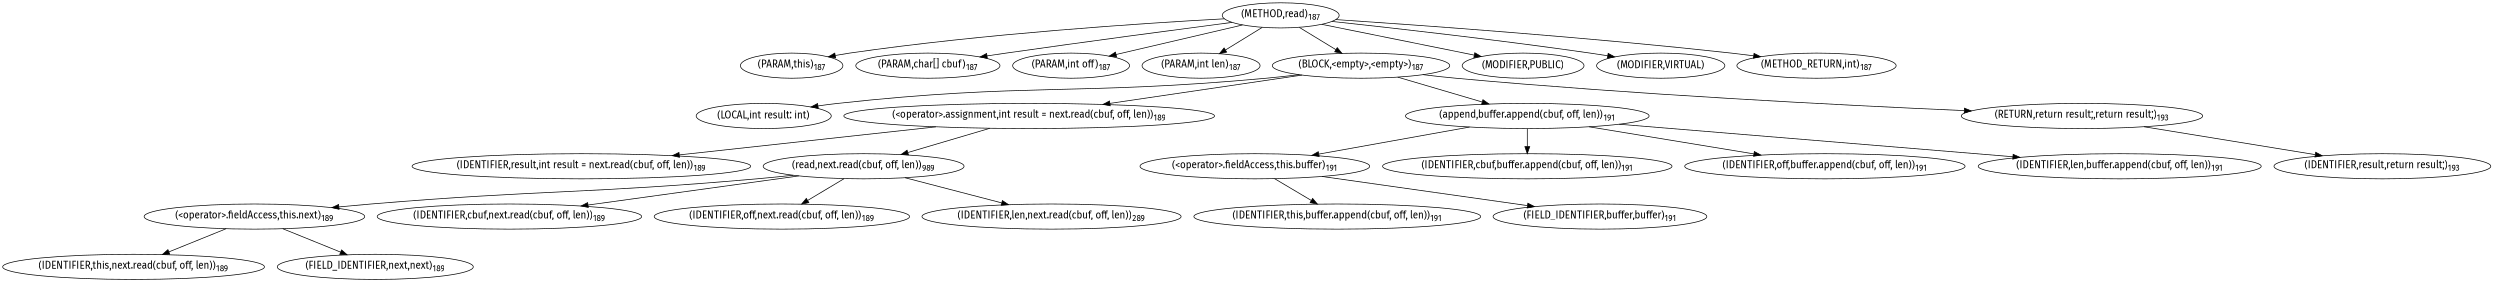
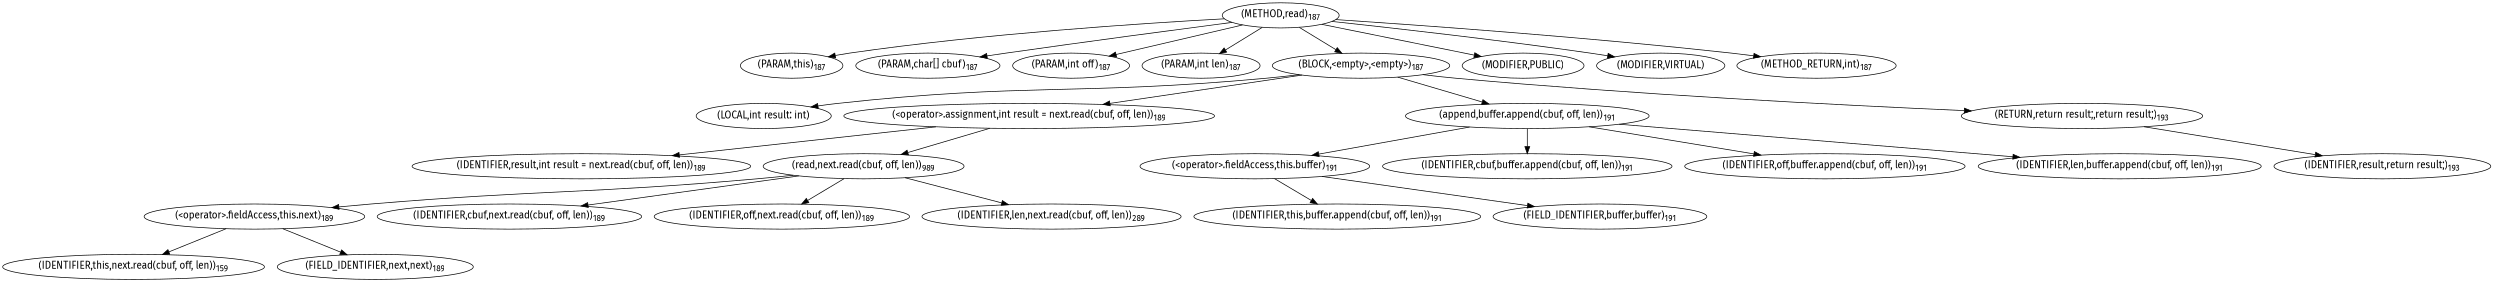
node "(IDENTIFIER,this,next.read(cbuf, off, len))": text "189" -> "159"
